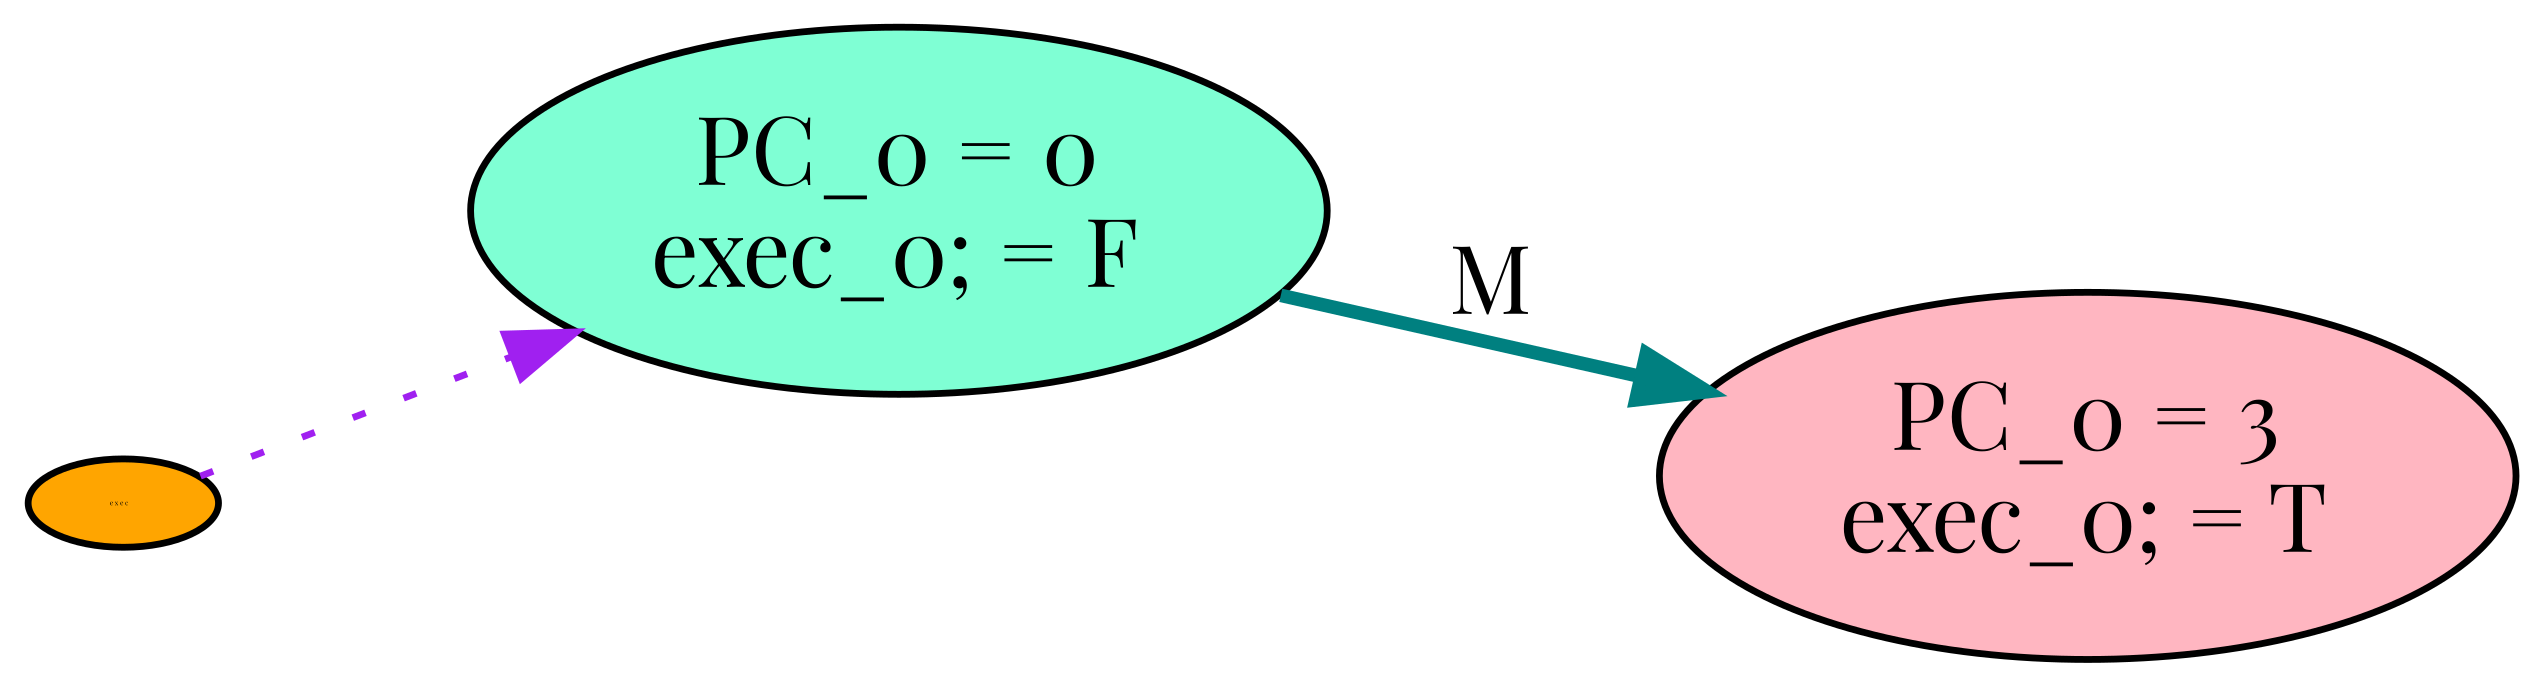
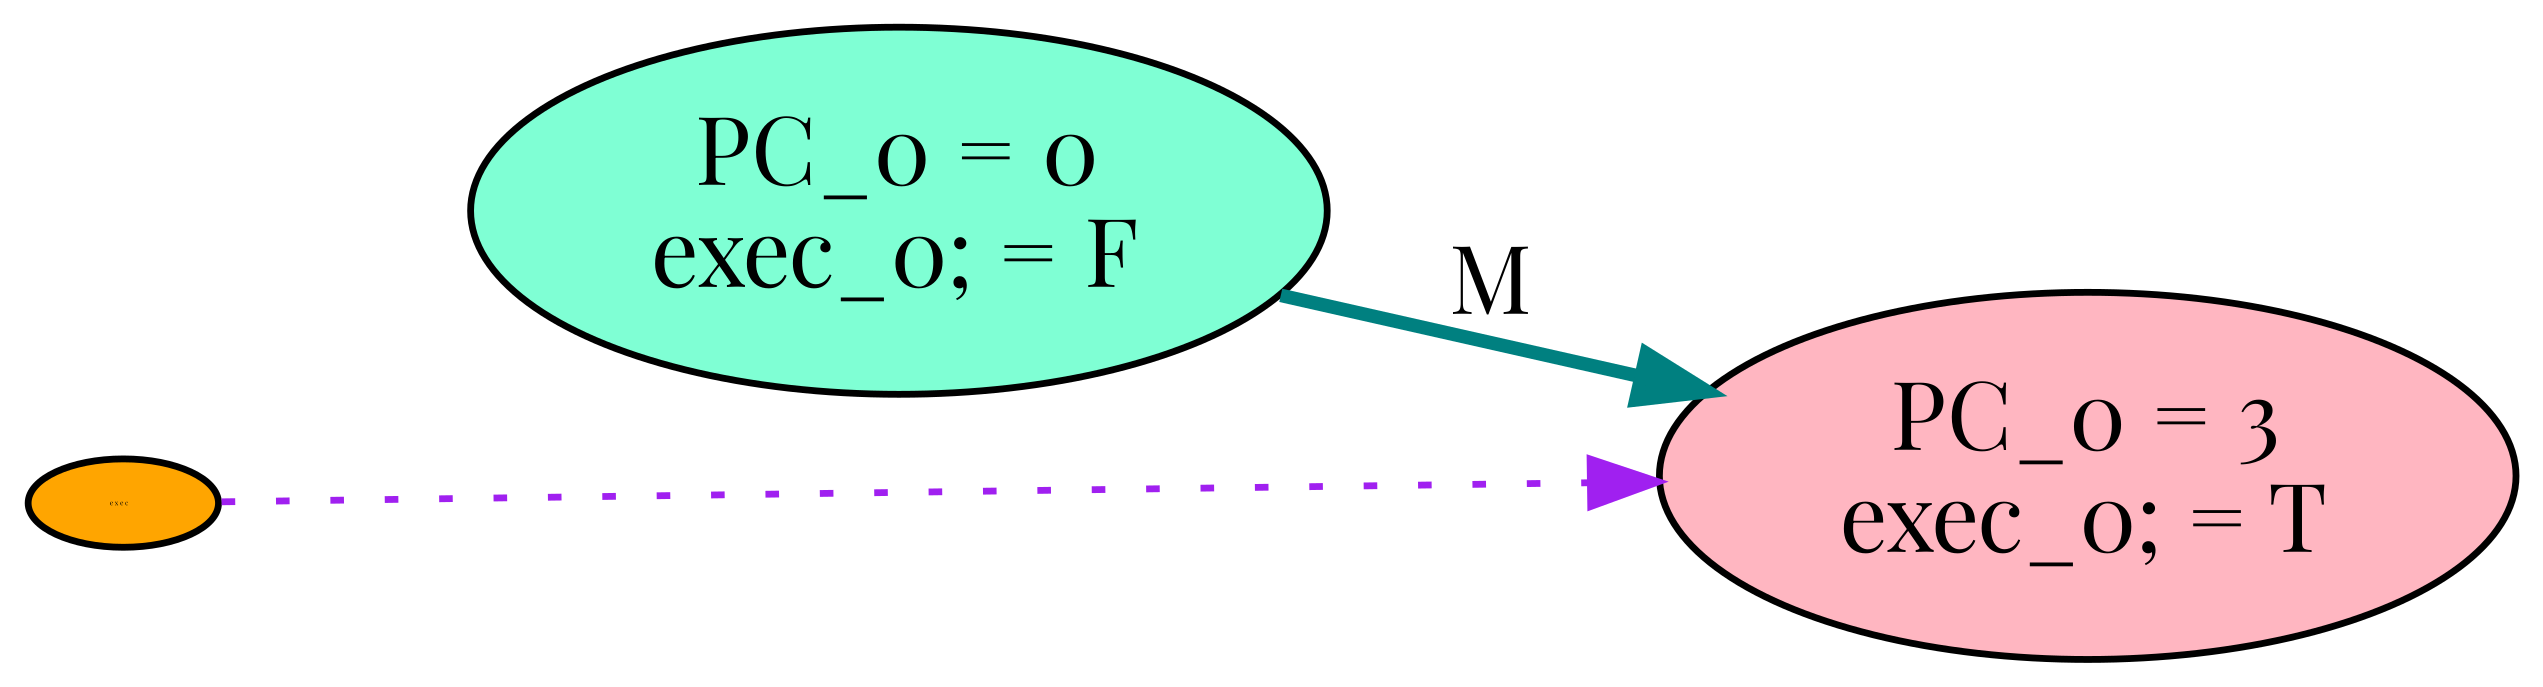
edge "exec" -> "PC_0 = 0 exec_0; = F": now "exec" -> "PC_0 = 3 exec_0; = T"
